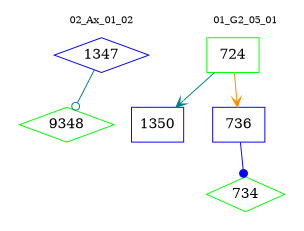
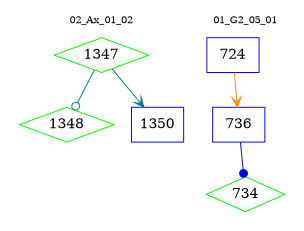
node "1347": color blue -> green
node "724": color green -> blue
edge "724" -> "1350": now "1347" -> "1350"
node "9348": label "9348" -> "1348"
